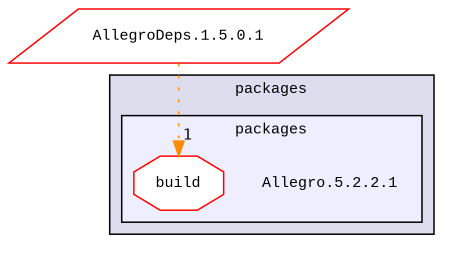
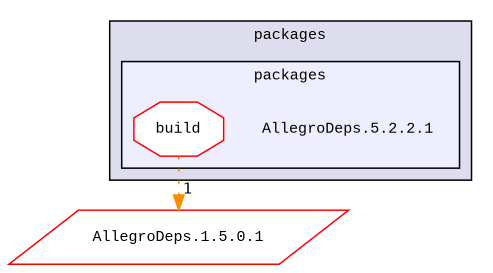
edge "AllegroDeps.1.5.0.1" -> "build": reversed
node "Allegro.5.2.2.1": label "Allegro.5.2.2.1" -> "AllegroDeps.5.2.2.1"
